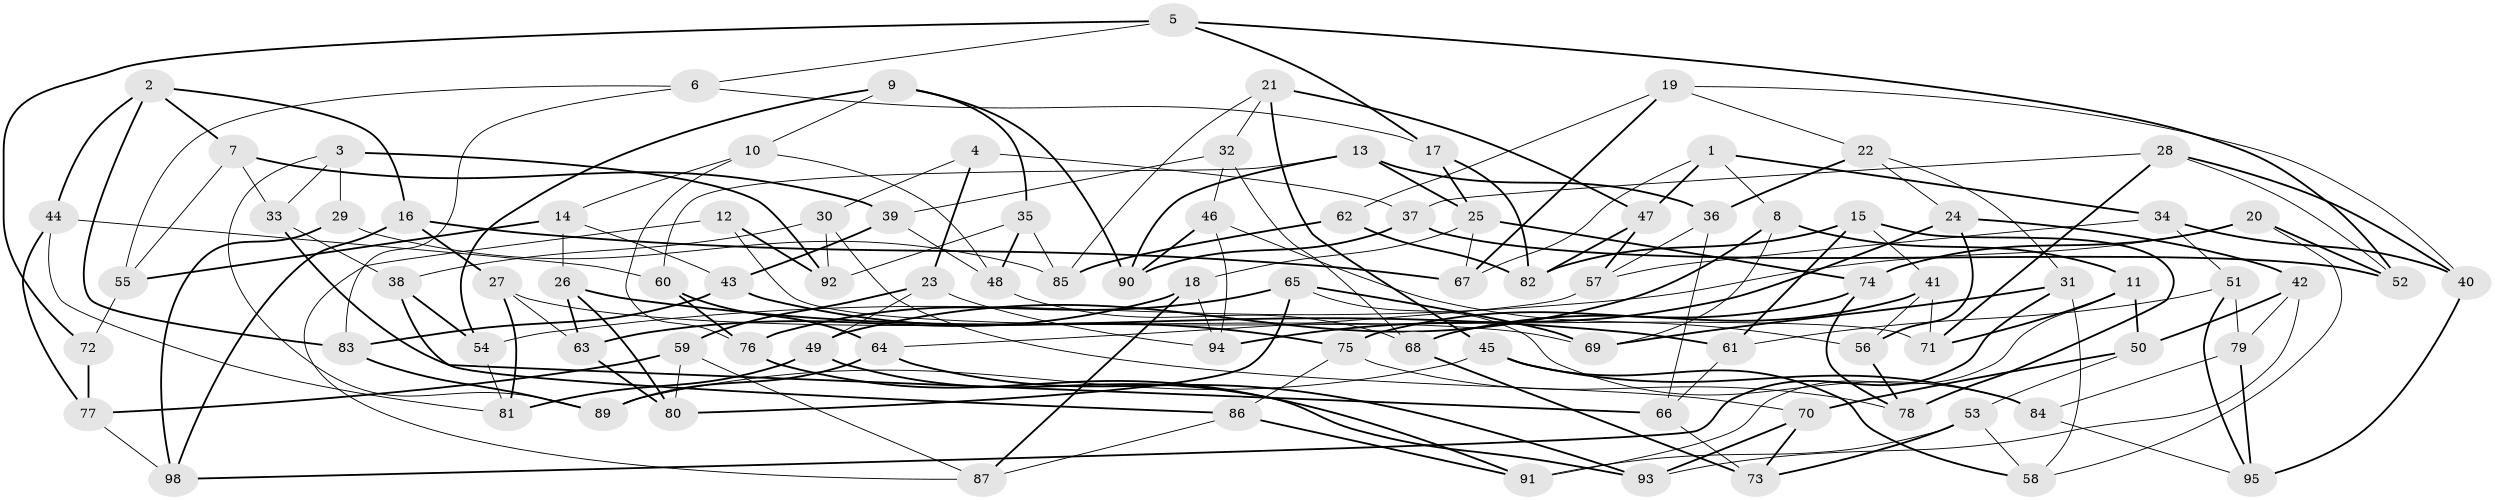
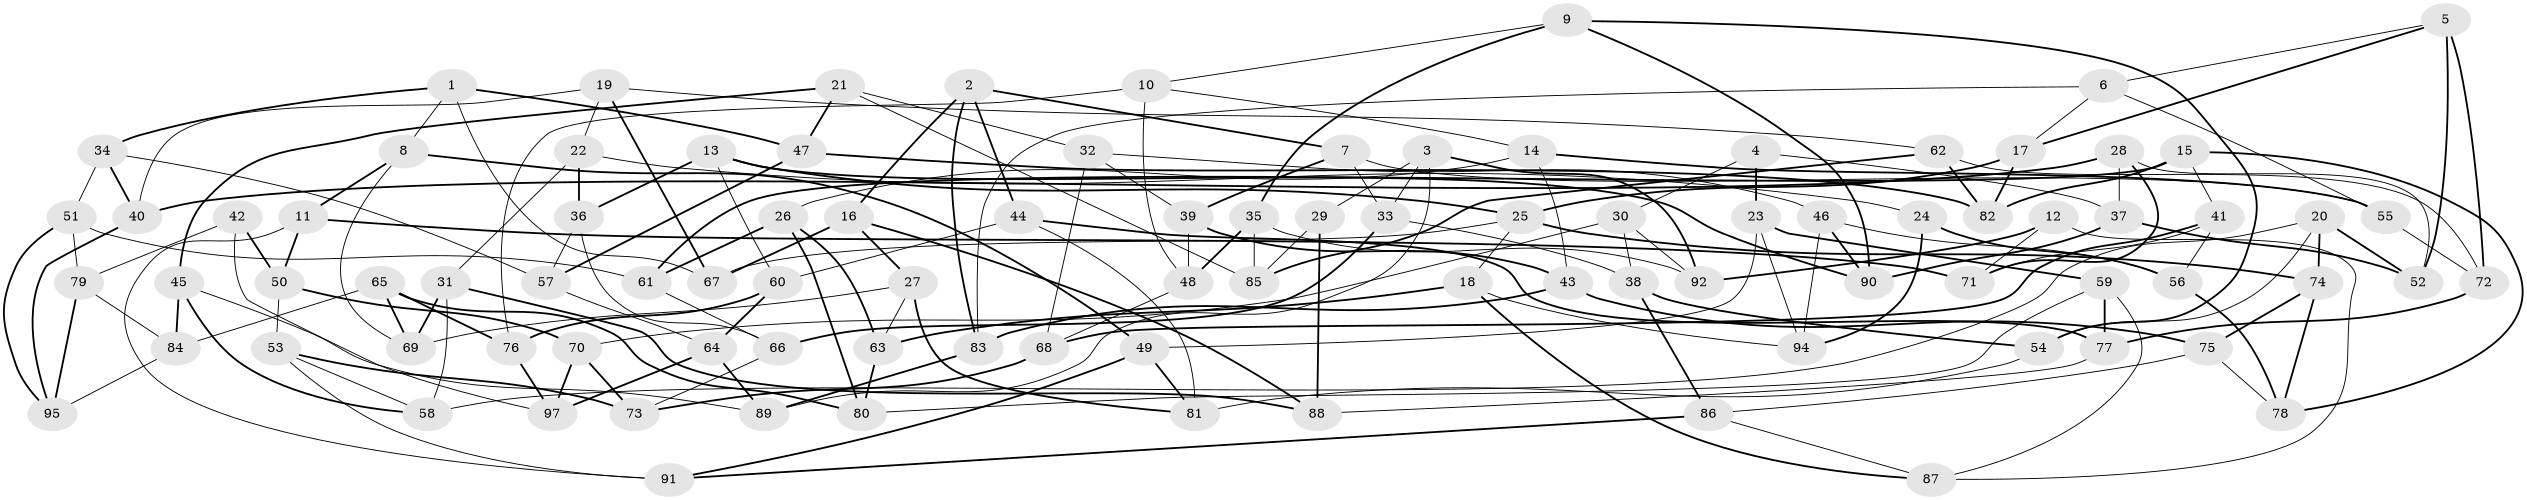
edge "62" -- "72": added
edge "24" -- "42": removed
node "98": label "98" -> "88"
node "93": label "93" -> "97"
